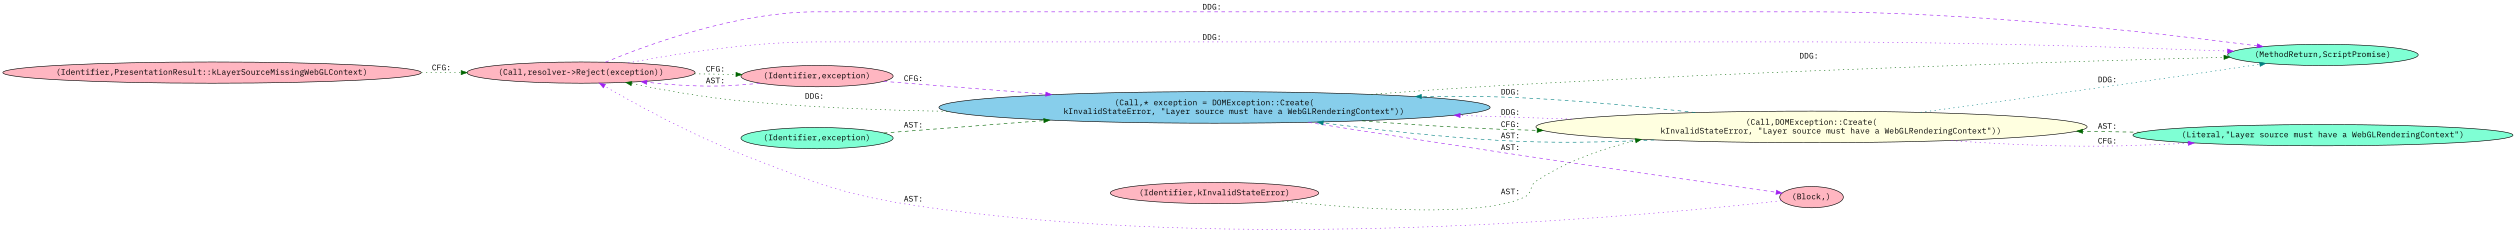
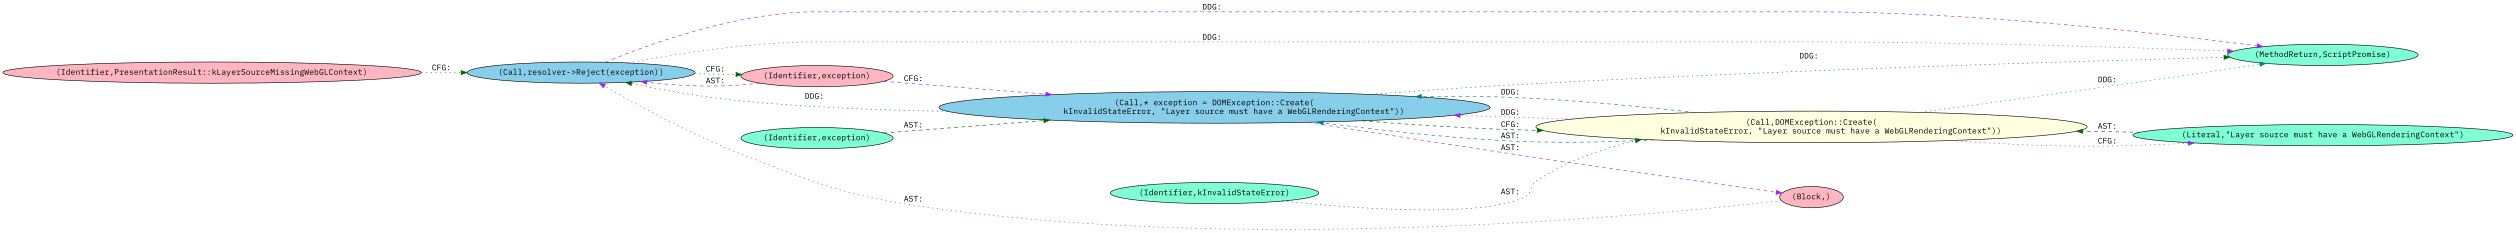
node "(Call,resolver->Reject(exception))": fillcolor lightpink -> skyblue
node "(Identifier,kInvalidStateError)": fillcolor lightpink -> aquamarine
